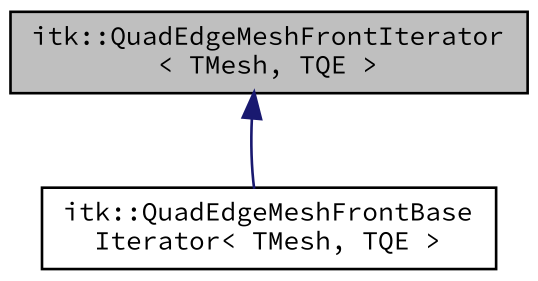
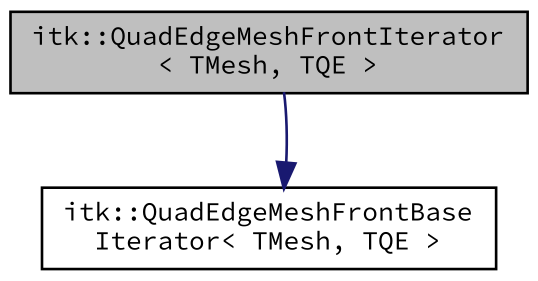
edge "itk::QuadEdgeMeshFrontBase Iterator< TMesh, TQE >" -> "itk::QuadEdgeMeshFrontIterator < TMesh, TQE >": reversed
